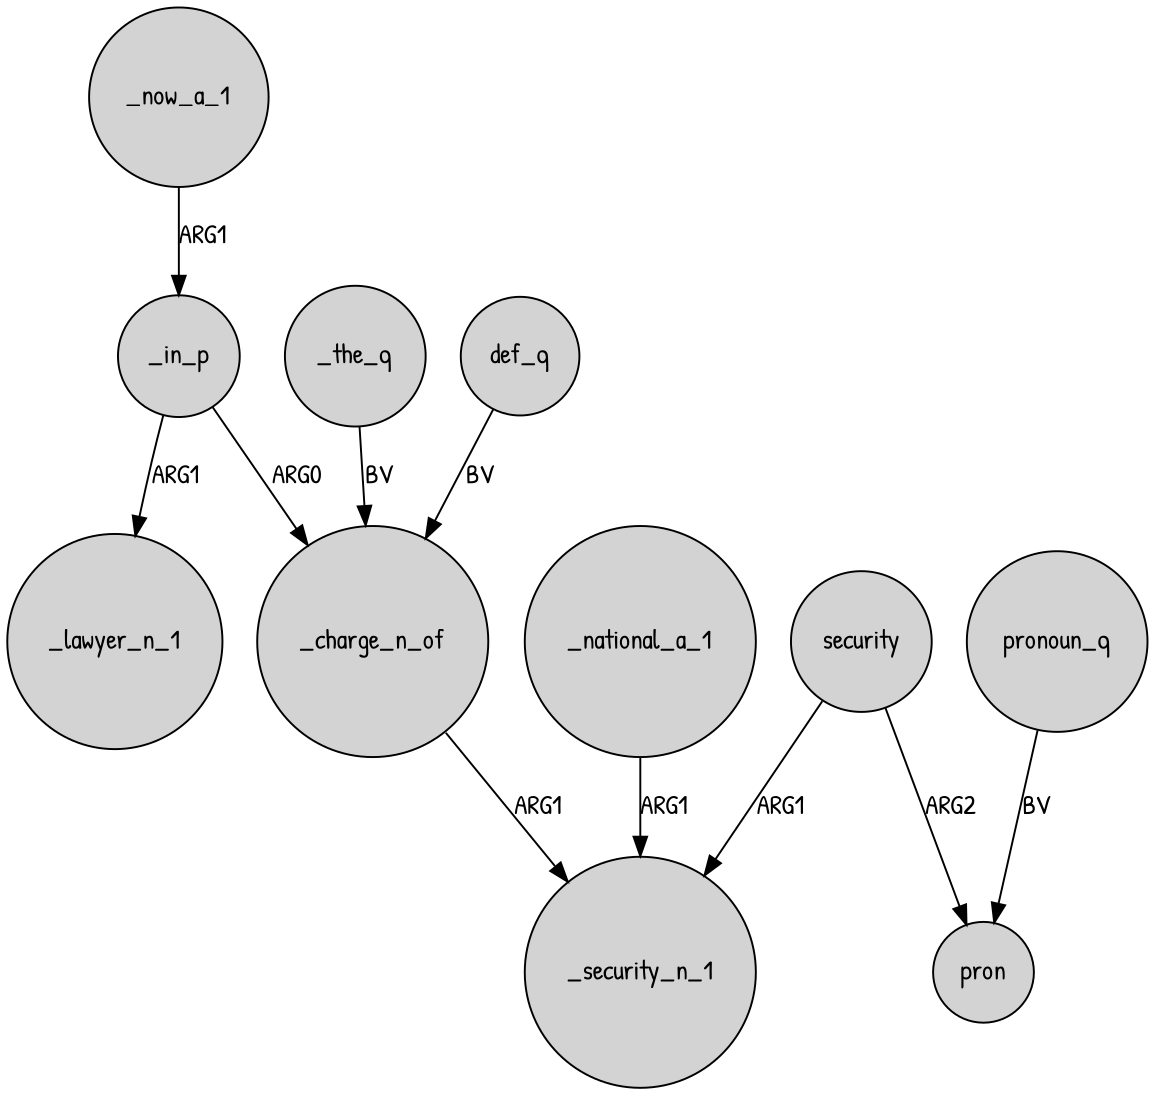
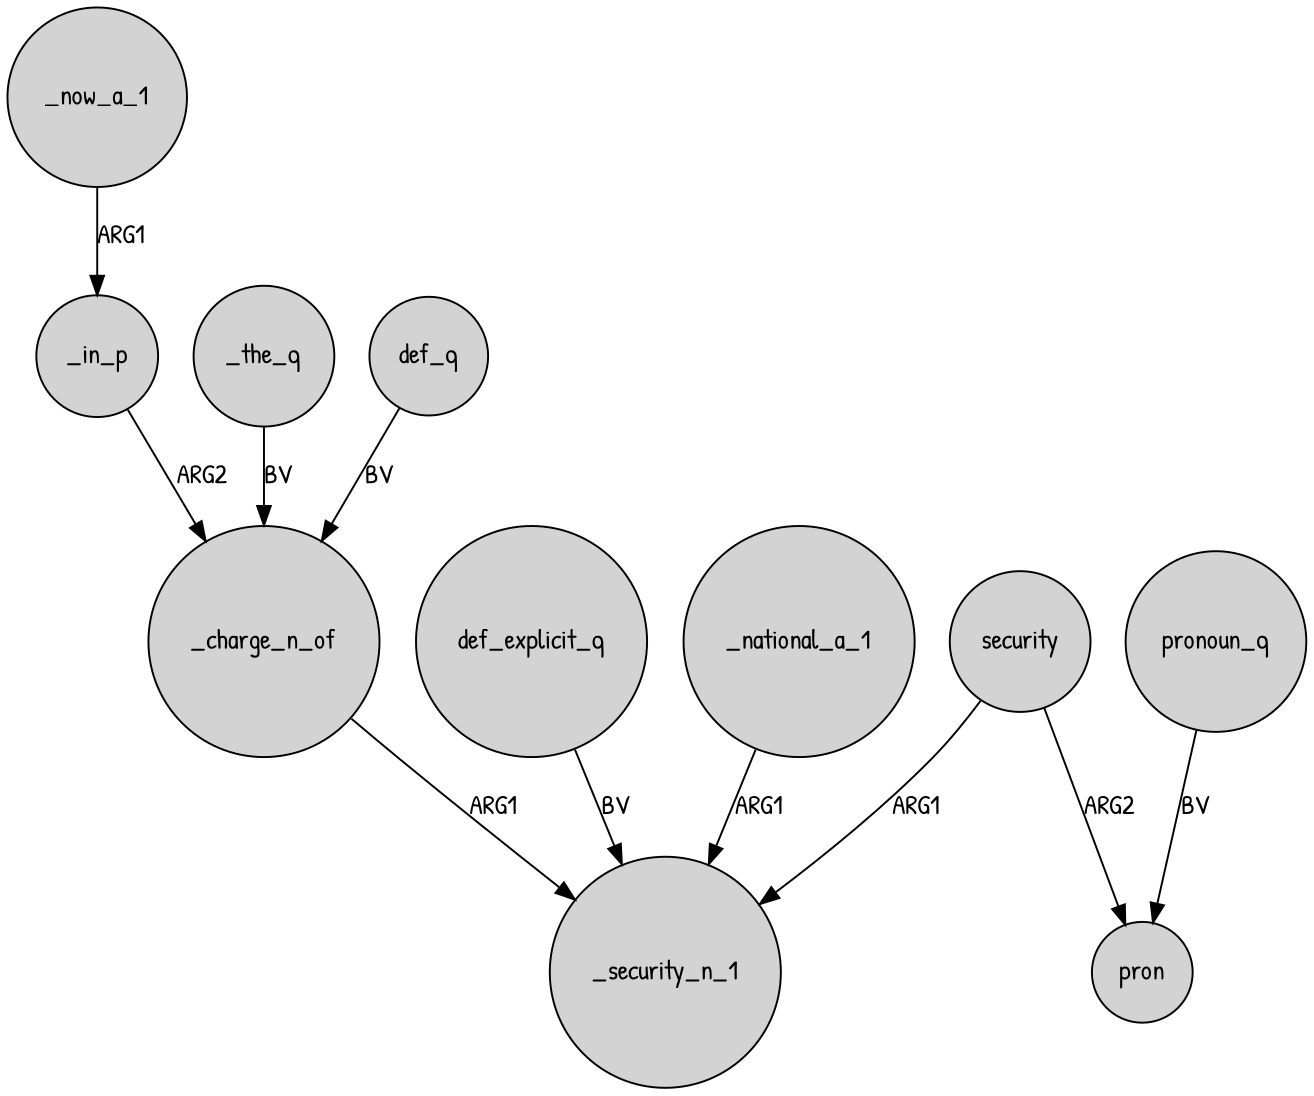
edge "_in_p" -> "_charge_n_of": label "ARG0" -> "ARG2"
node "_lawyer_n_1": removed
node "def_explicit_q": added
